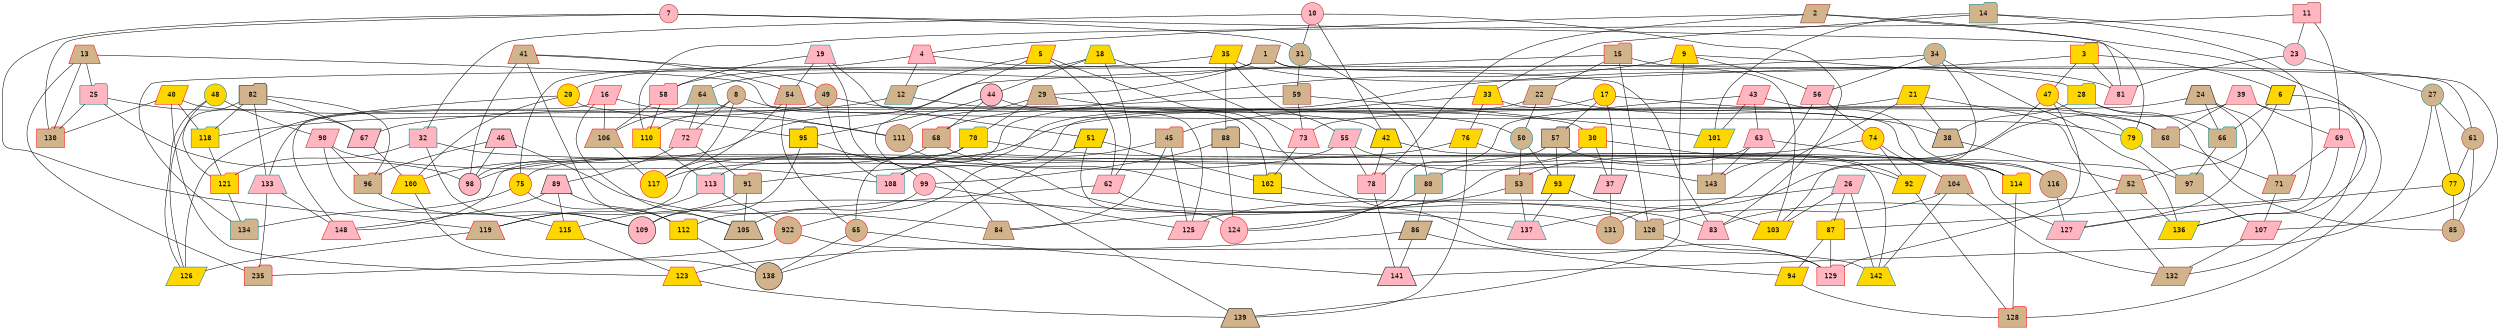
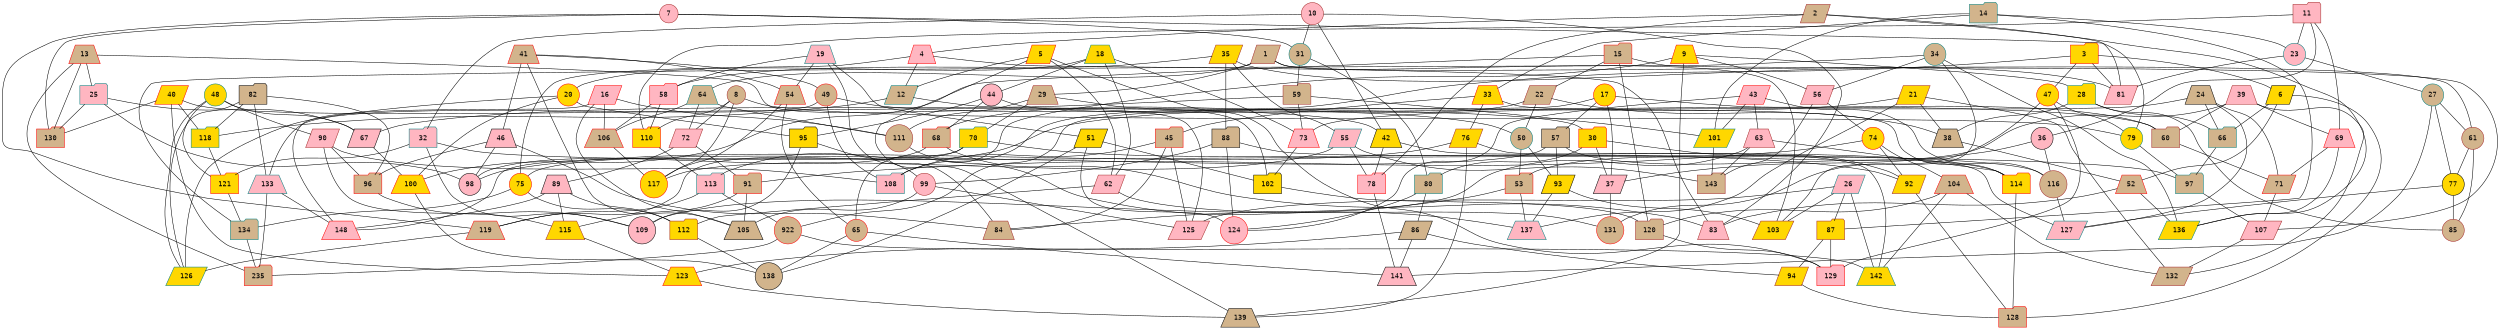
edge "41" -- "98": now "41" -- "46"
edge "82" -- "67": now "48" -- "67"
node "36": added
edge "134" -- "235": added
